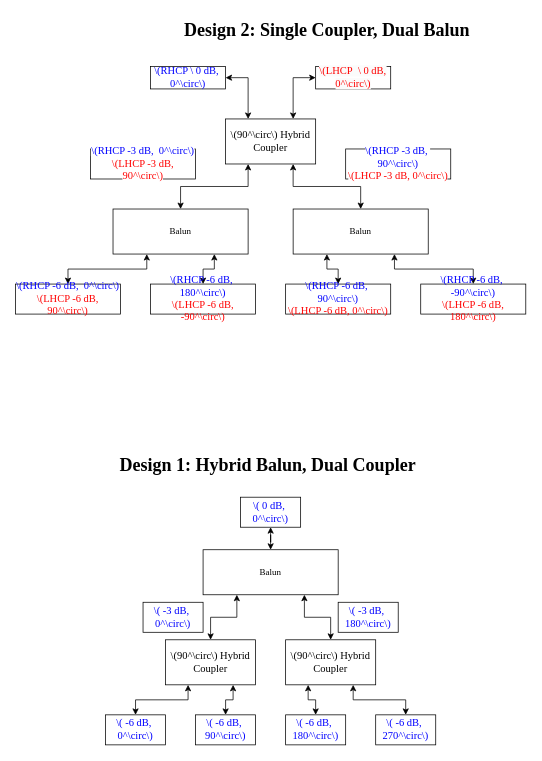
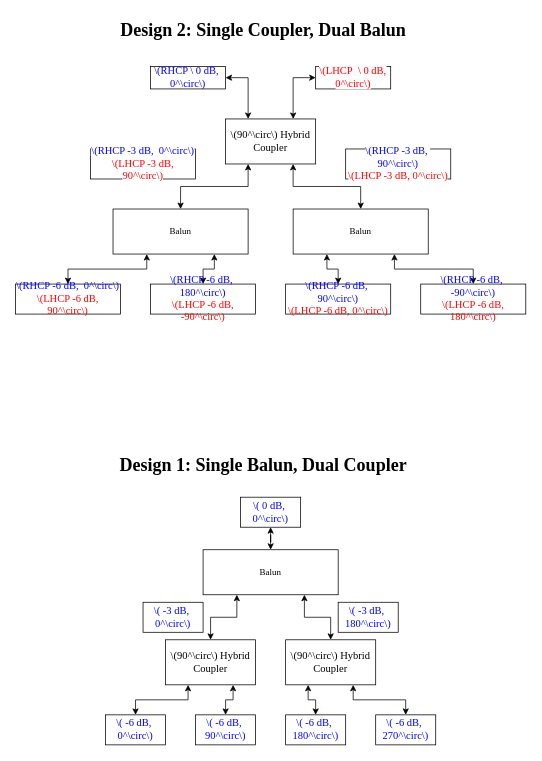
node "Design 2: Single Coupler, Dual Balun": moved (334, 34) -> (270, 34)
node "Design 1: Hybrid Balun, Dual Coupler": label "Design 1: Hybrid Balun, Dual Coupler" -> "Design 1: Single Balun, Dual Coupler"
